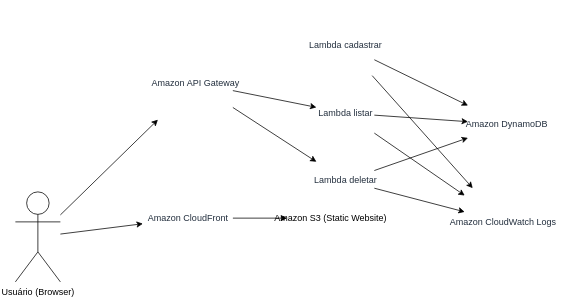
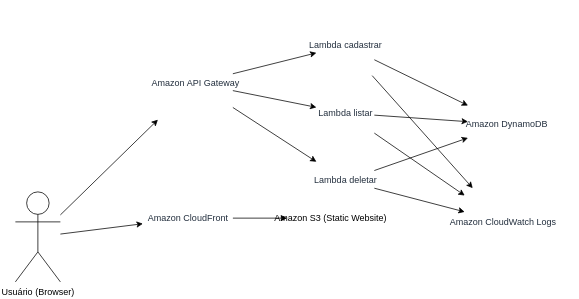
edge "Amazon API Gateway" -> "Lambda cadastrar": added
